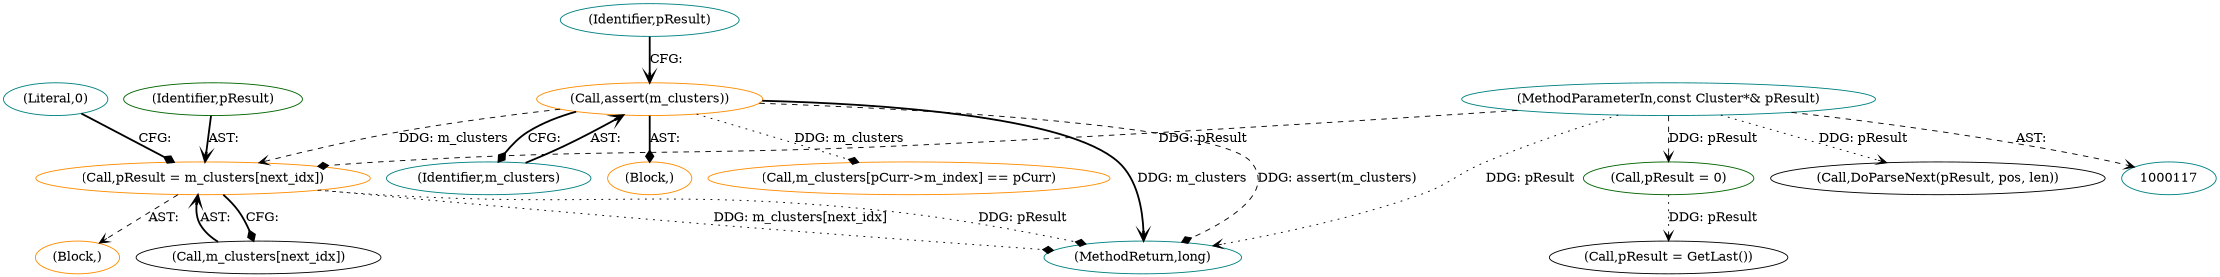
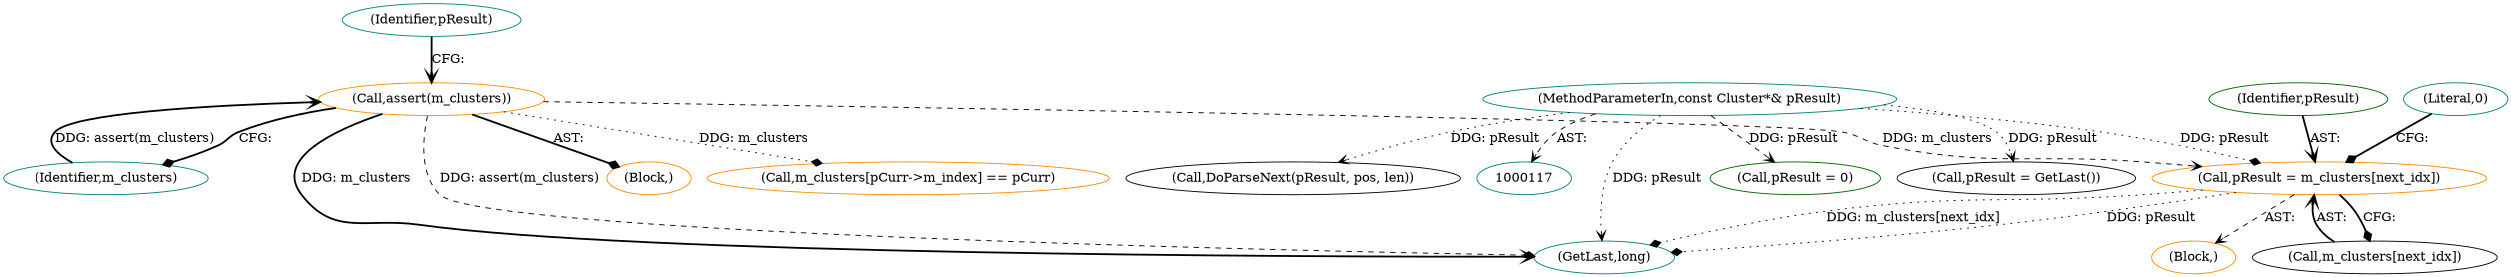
edge "(Identifier,m_clusters)" -> "(Call,assert(m_clusters))": label "AST: " -> "DDG: assert(m_clusters)"
edge "(MethodParameterIn,const Cluster*& pResult)" -> "(Call,pResult = m_clusters[next_idx])": style dashed -> dotted
edge "(Call,pResult = 0)" -> "(Call,pResult = GetLast())": now "(MethodParameterIn,const Cluster*& pResult)" -> "(Call,pResult = GetLast())"
node "(MethodReturn,long)": label "(MethodReturn,long)" -> "(GetLast,long)"
